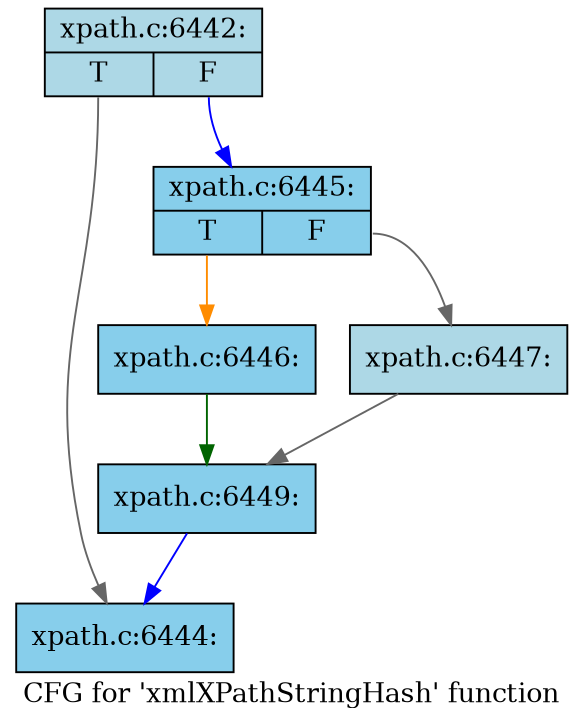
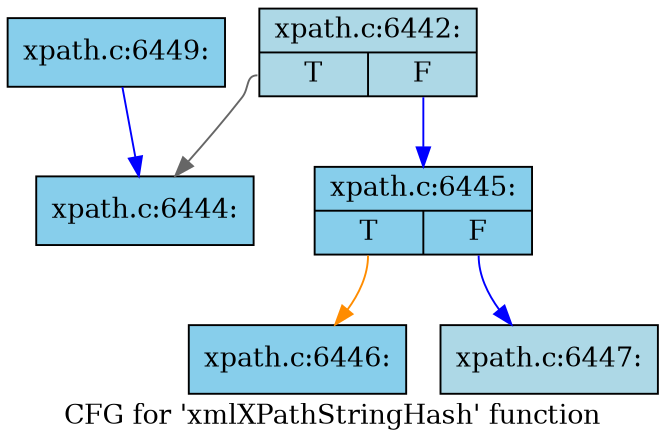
edge "xpath.c:6445:" -> "xpath.c:6447:": color gray40 -> blue
edge "xpath.c:6446:" -> "xpath.c:6449:": removed
edge "xpath.c:6447:" -> "xpath.c:6449:": removed
